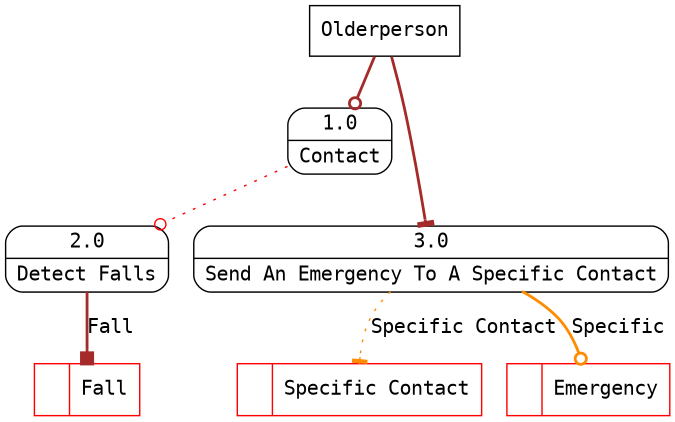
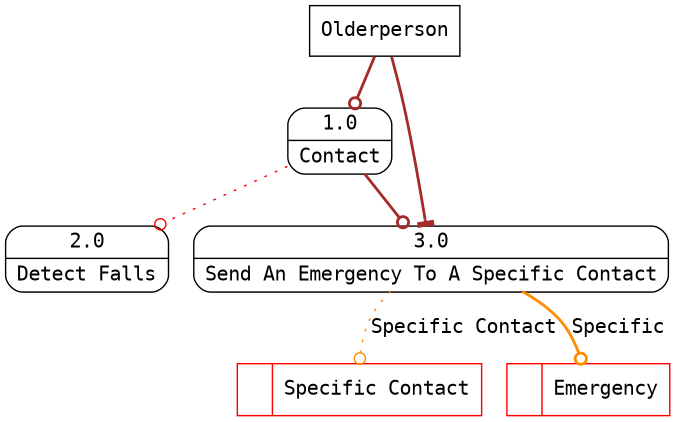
edge "1.0" -> "3.0": added
edge "3.0" -> "Specific Contact": arrowhead tee -> odot
node "Fall": removed
